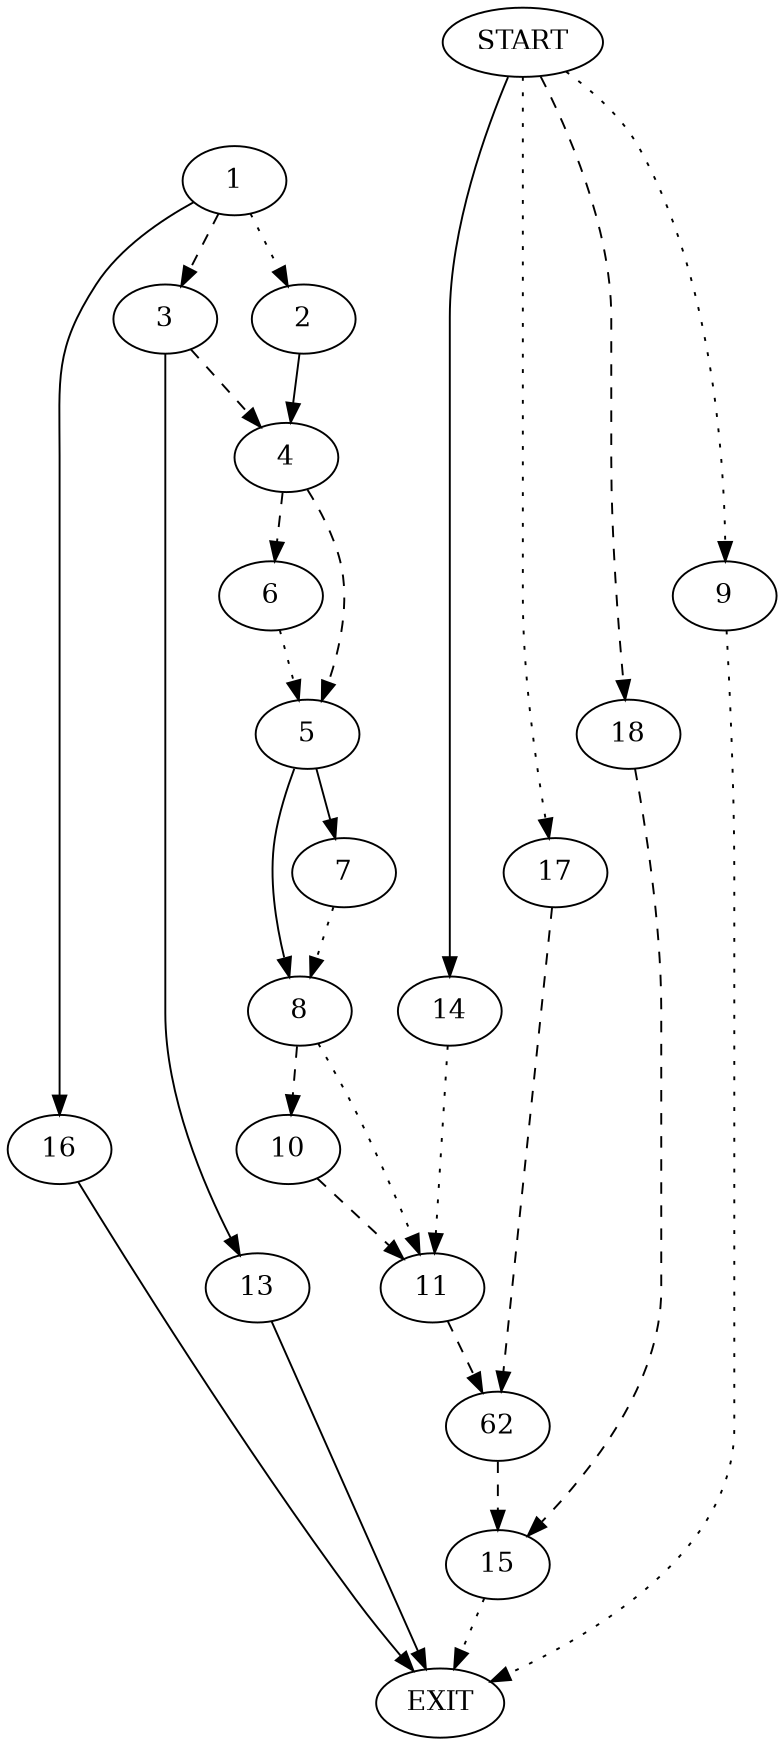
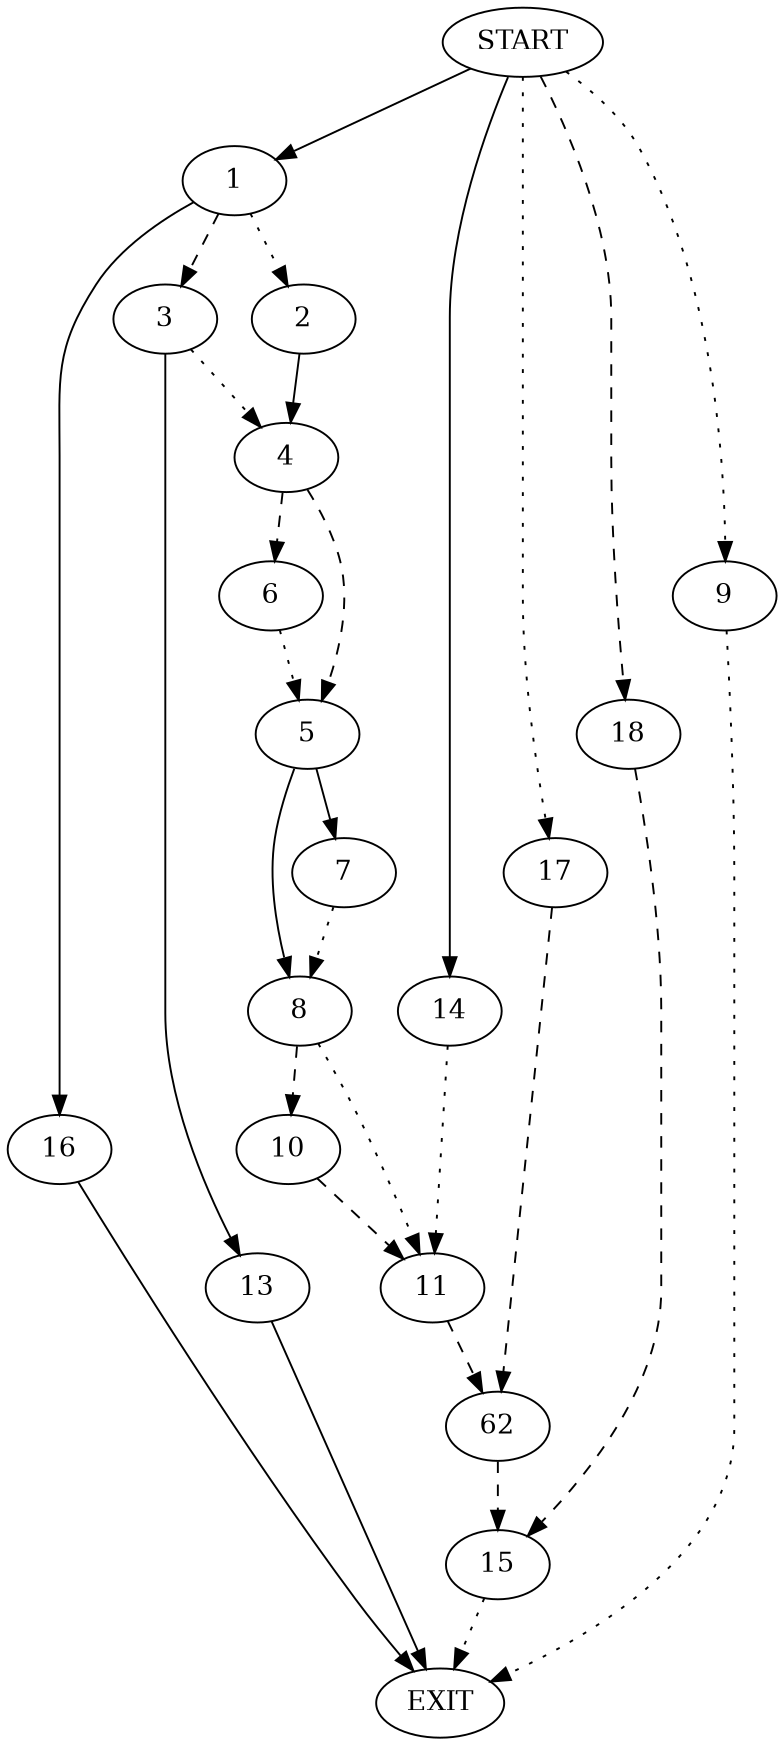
edge "START" -> "1": added
edge "3" -> "4": style dashed -> dotted
